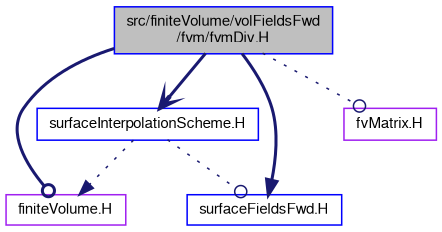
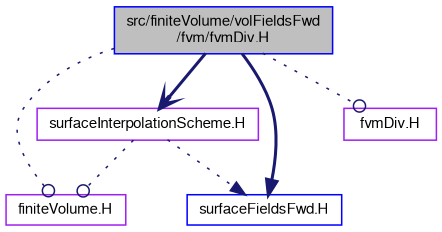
edge "src/finiteVolume/volFieldsFwd /fvm/fvmDiv.H" -> "finiteVolume.H": style bold -> dotted
node "surfaceInterpolationScheme.H": color blue -> purple
node "fvMatrix.H": label "fvMatrix.H" -> "fvmDiv.H"
edge "surfaceInterpolationScheme.H" -> "finiteVolume.H": arrowhead normal -> odot
edge "surfaceInterpolationScheme.H" -> "surfaceFieldsFwd.H": arrowhead odot -> normal
